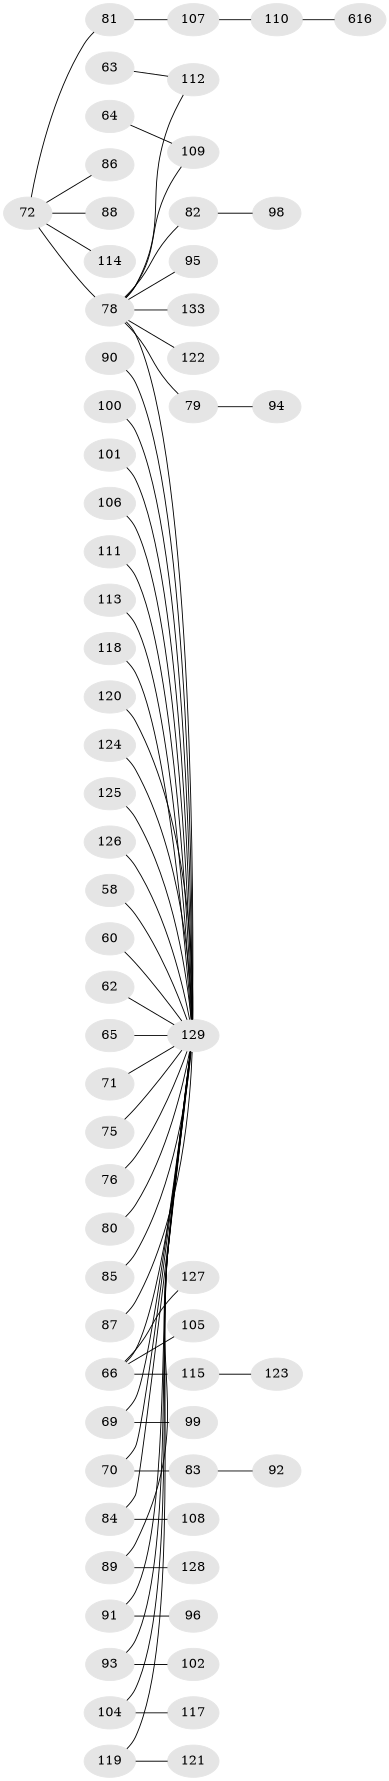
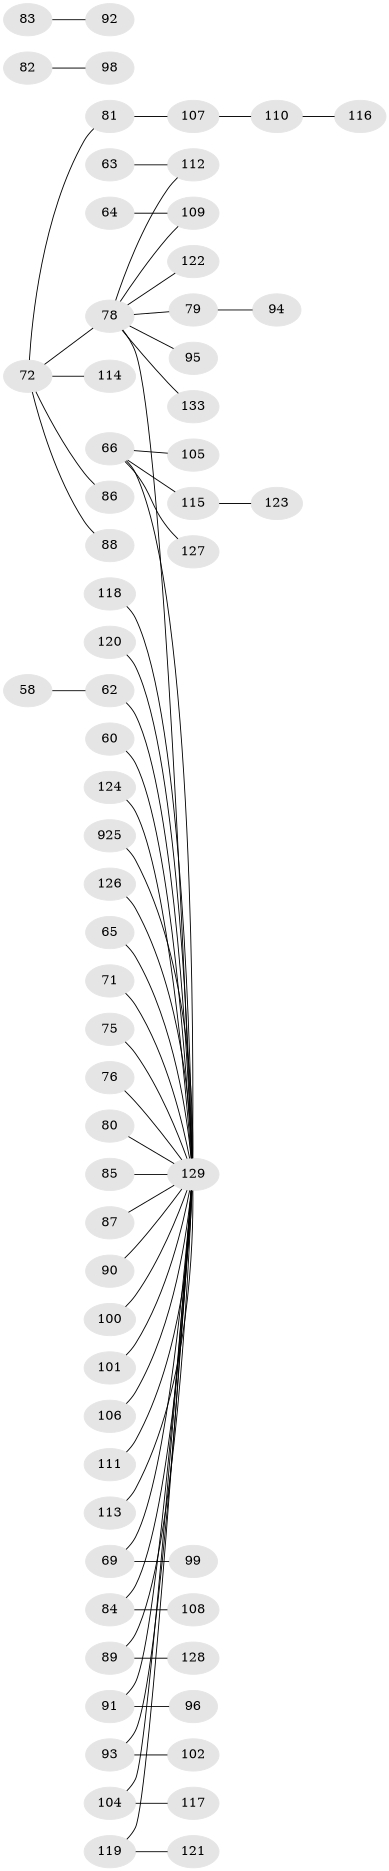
node "616": label "616" -> "116"
edge "82" -- "78": removed
node "125": label "125" -> "925"
edge "58" -- "129": now "58" -- "62"
node "70": removed
